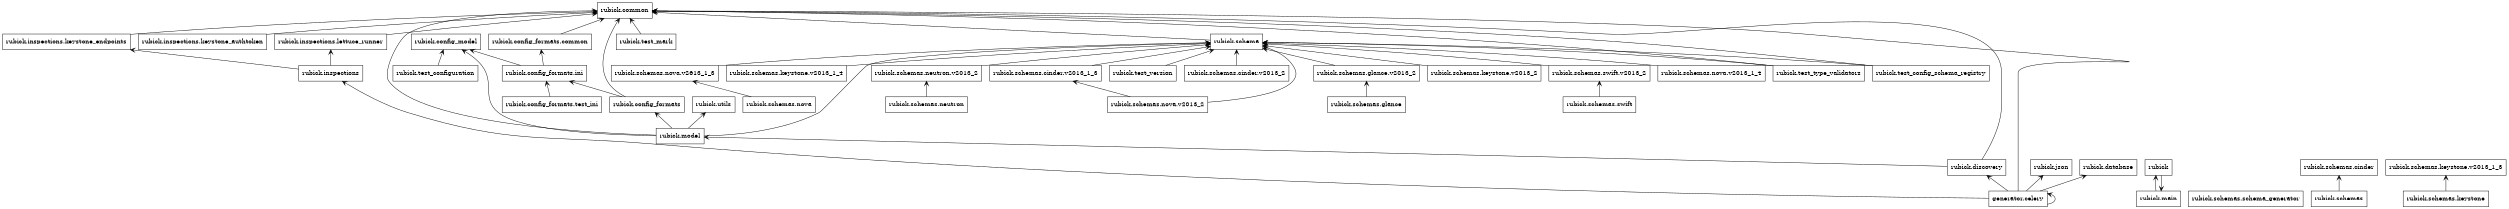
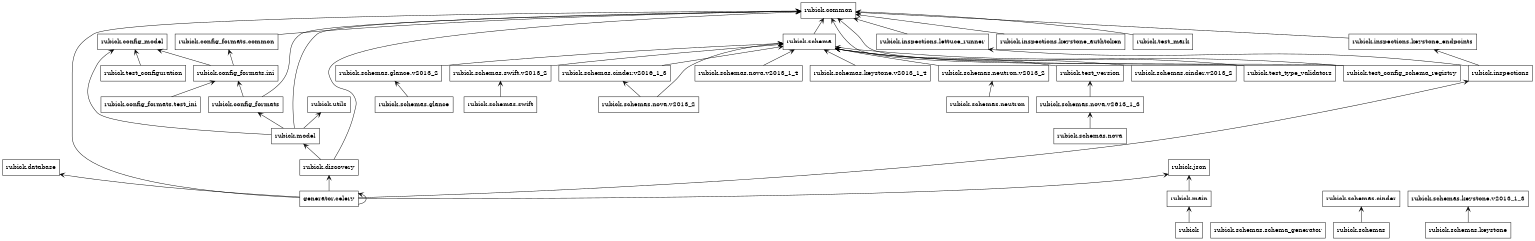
edge "rubick.schemas.nova.v2613_1_3" -> "rubick.schema": now "rubick.schemas.nova.v2613_1_3" -> "rubick.test_version"
edge "rubick.model" -> "rubick.schema": removed
node "rubick.schemas.cinder.v2013_1_3": label "rubick.schemas.cinder.v2013_1_3" -> "rubick.schemas.cinder.v2016_1_3"
node "rubick.schemas.keystone.v2013_2": removed
edge "rubick.main" -> "rubick": now "rubick.main" -> "rubick.json"
